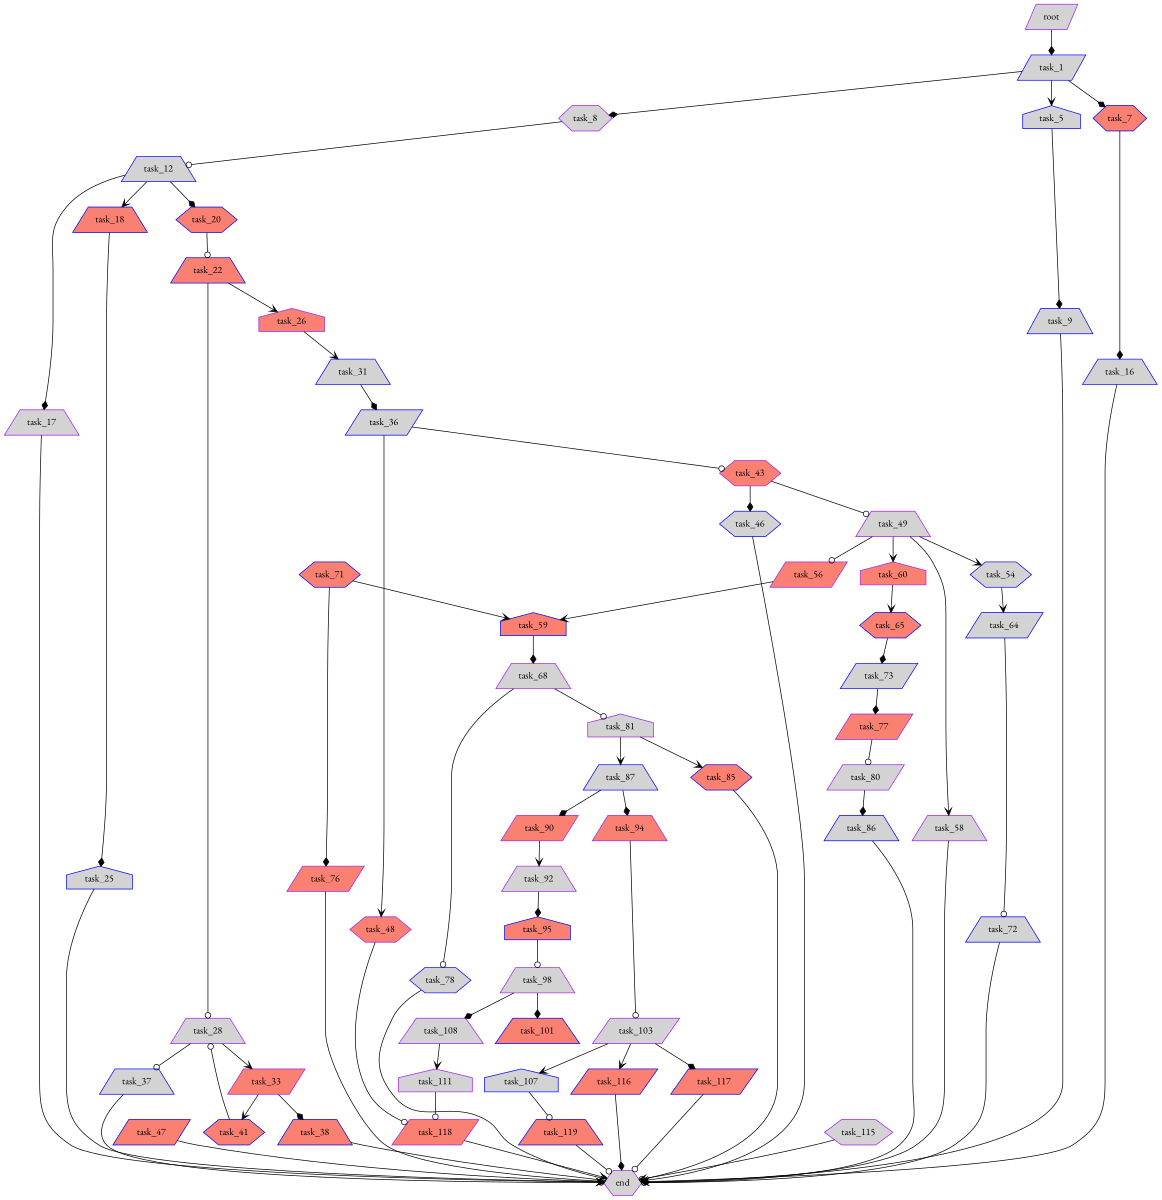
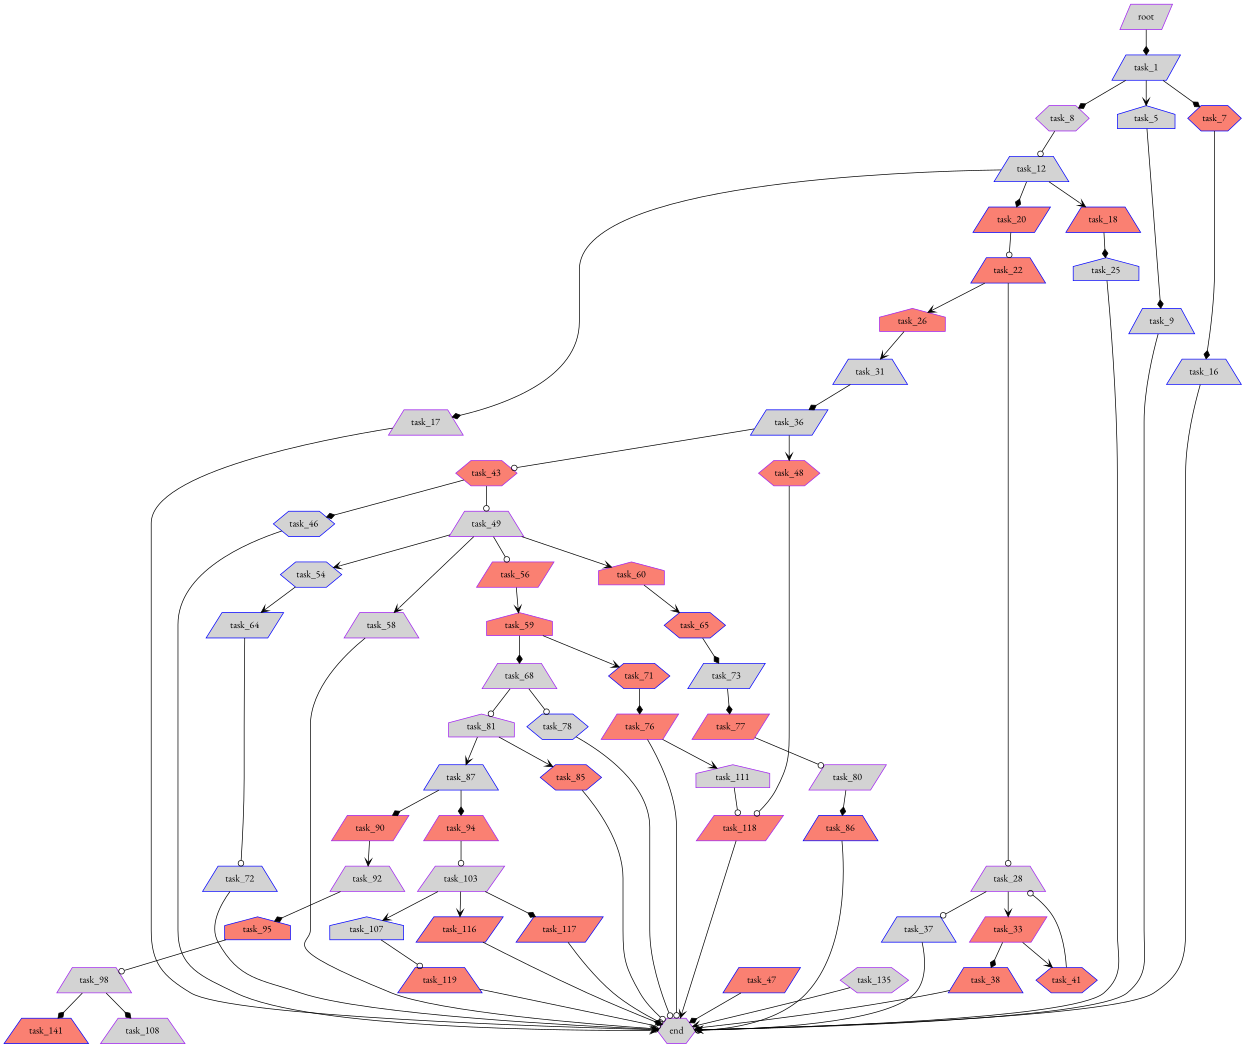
node "task_20": shape hexagon -> parallelogram
edge "task_71" -> "task_59": reversed
node "task_59": color blue -> purple
node "task_86": fillcolor lightgrey -> salmon
node "task_101": label "task_101" -> "task_141"
edge "task_108" -> "task_111": now "task_76" -> "task_111"
node "task_115": label "task_115" -> "task_135"
